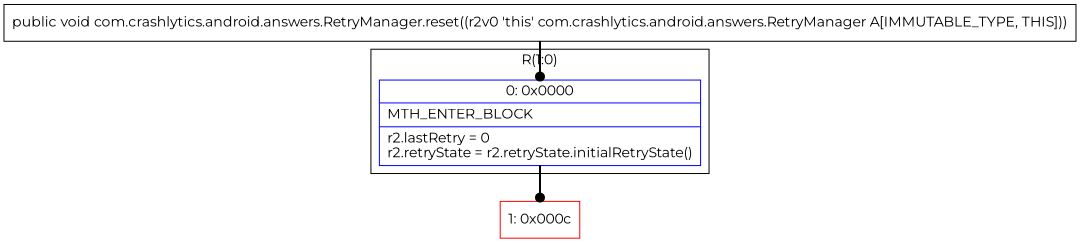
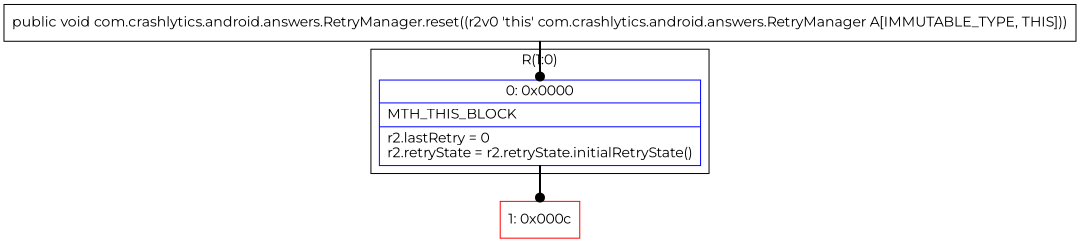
node "0: 0x0000": text "MTH_ENTER_BLOCK" -> "MTH_THIS_BLOCK"
